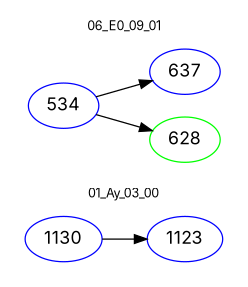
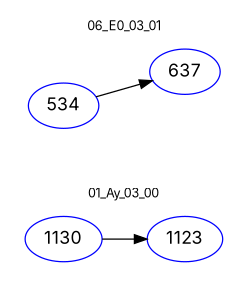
cluster "06_E0_09_01": label "06_E0_09_01" -> "06_E0_03_01"
node "628": removed
